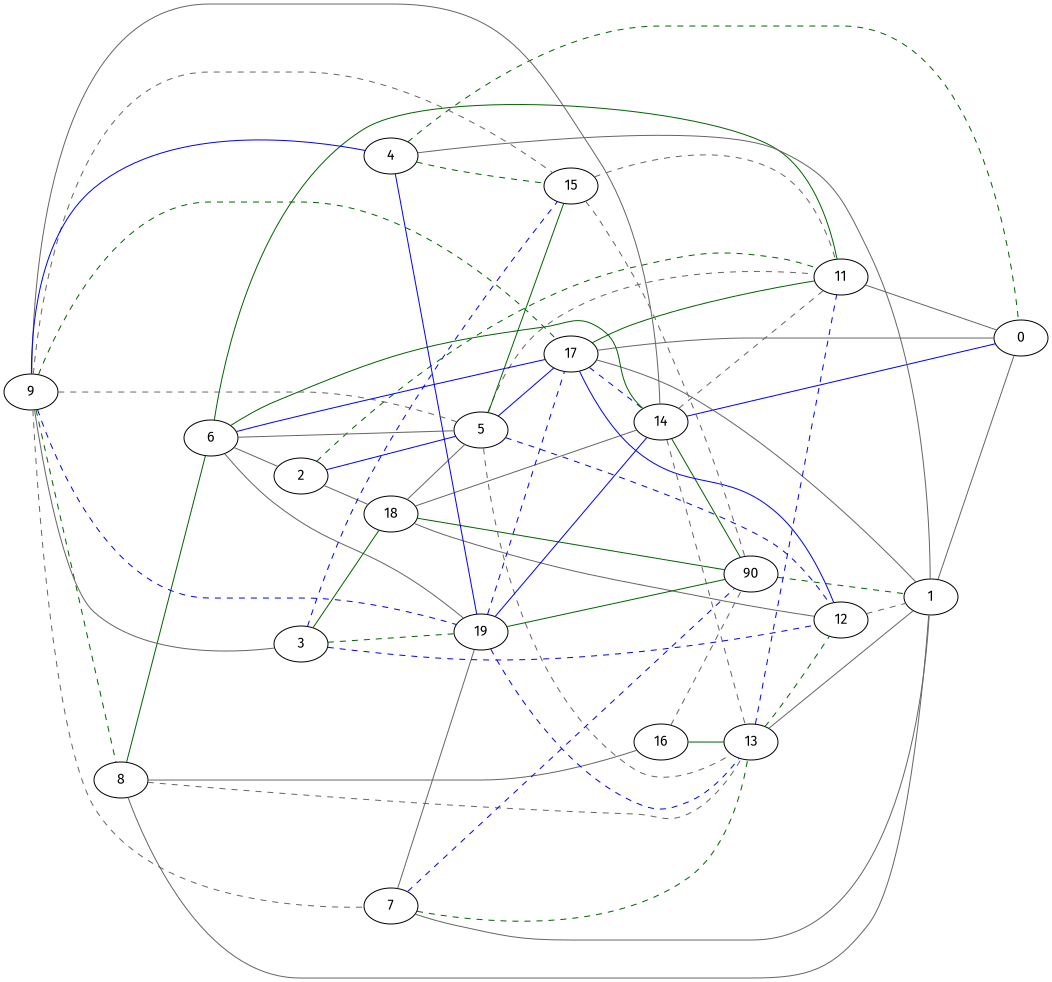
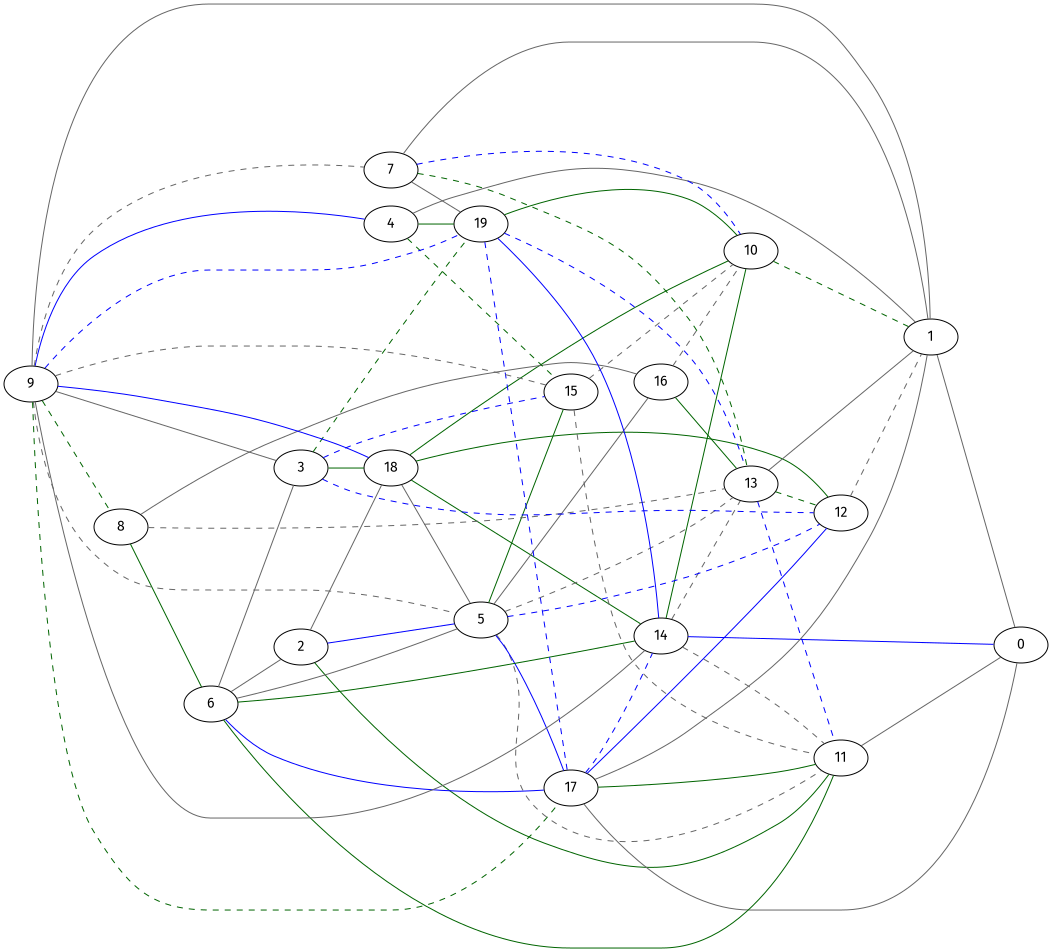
edge "4" -- "0": removed
edge "11" -- "2": style dashed -> solid
edge "4" -- "19": color blue -> darkgreen
edge "9" -- "18": added
edge "14" -- "18": color gray40 -> darkgreen
edge "16" -- "5": added
edge "6" -- "19": now "6" -- "3"
node "90": label "90" -> "10"
edge "18" -- "12": color gray40 -> darkgreen
edge "1" -- "8": now "1" -- "9"
